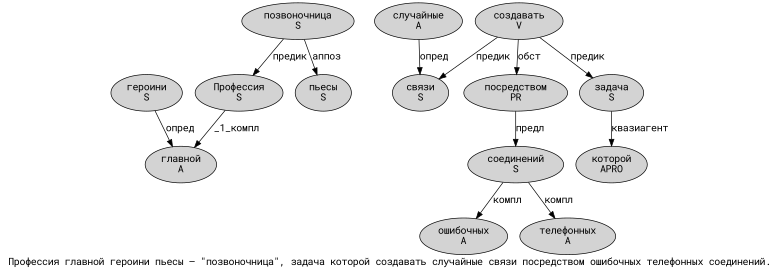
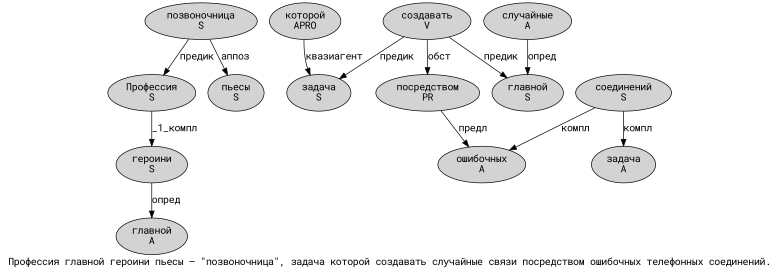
node "связи S": label "связи S" -> "главной S"
edge "посредством PR" -> "соединений S": now "посредством PR" -> "ошибочных A"
edge "задача S" -> "которой APRO": reversed
edge "Профессия S" -> "главной A": now "Профессия S" -> "героини S"
node "телефонных A": label "телефонных A" -> "задача A"
